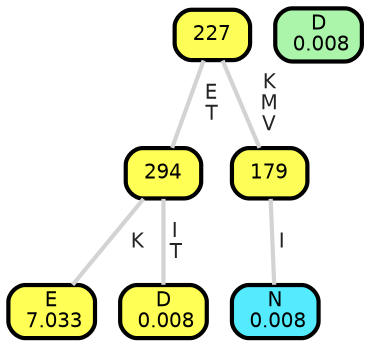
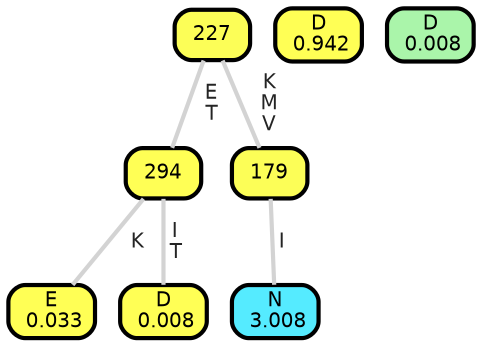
node "D 0.942": added
node "E 7.033": label "E 7.033" -> "E 0.033"
node "N 0.008": label "N 0.008" -> "N 3.008"
